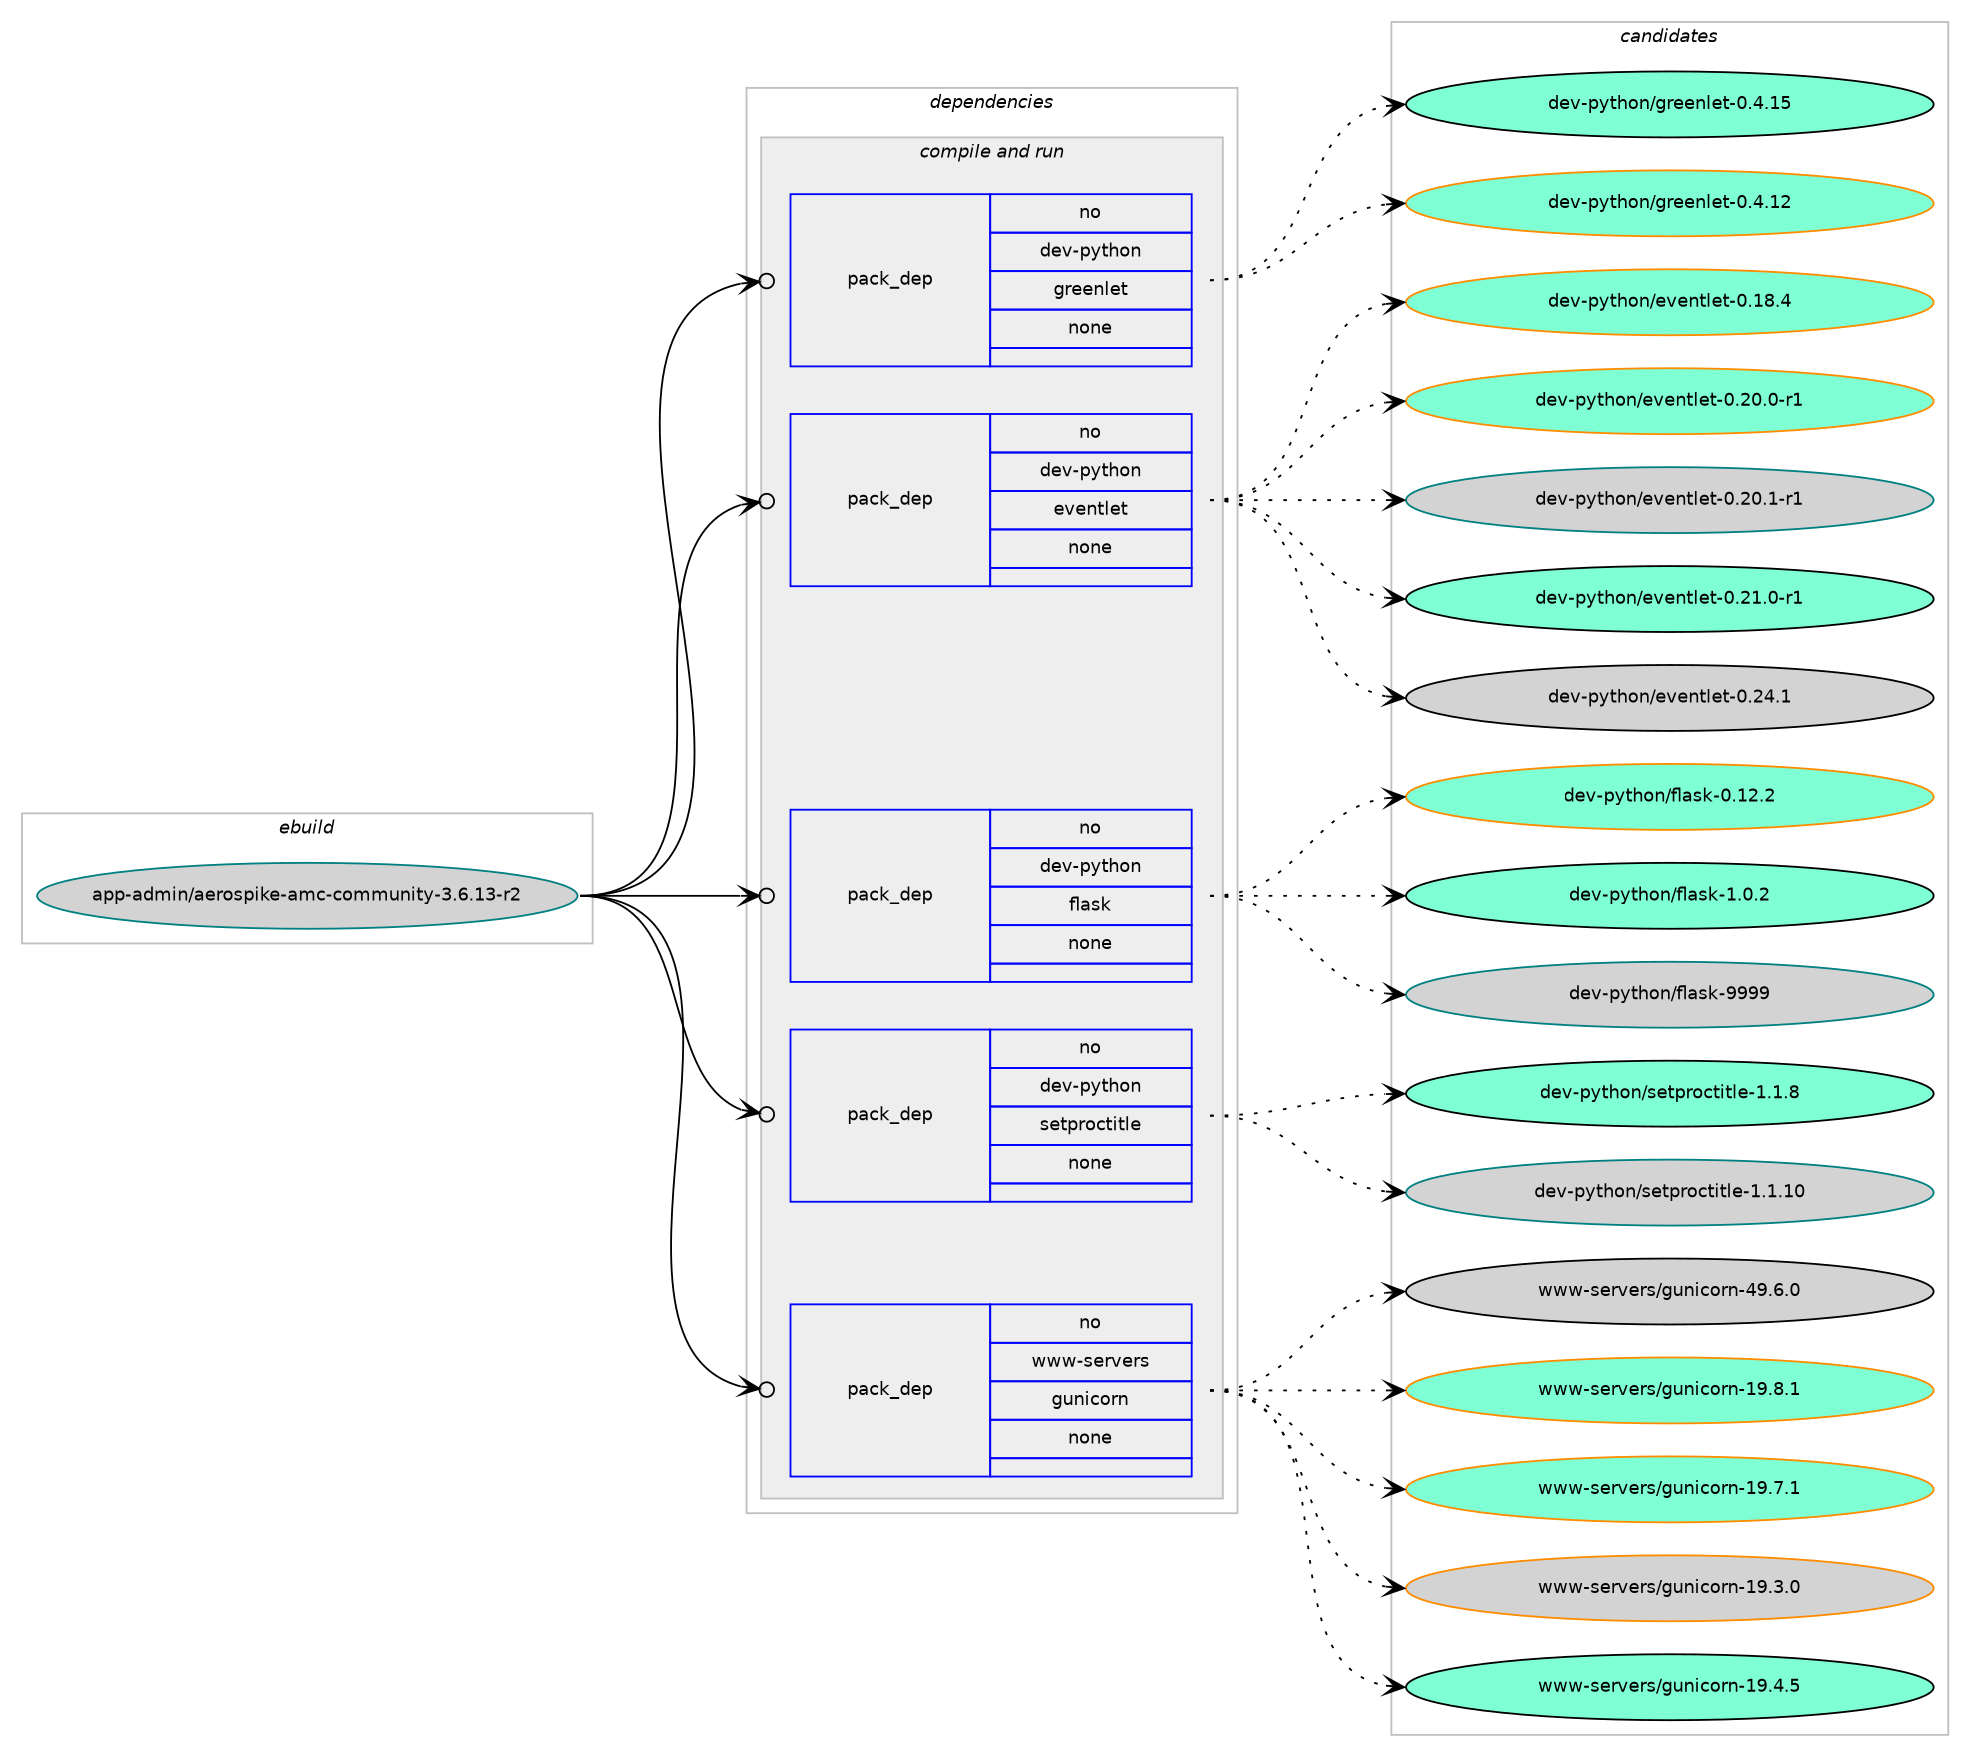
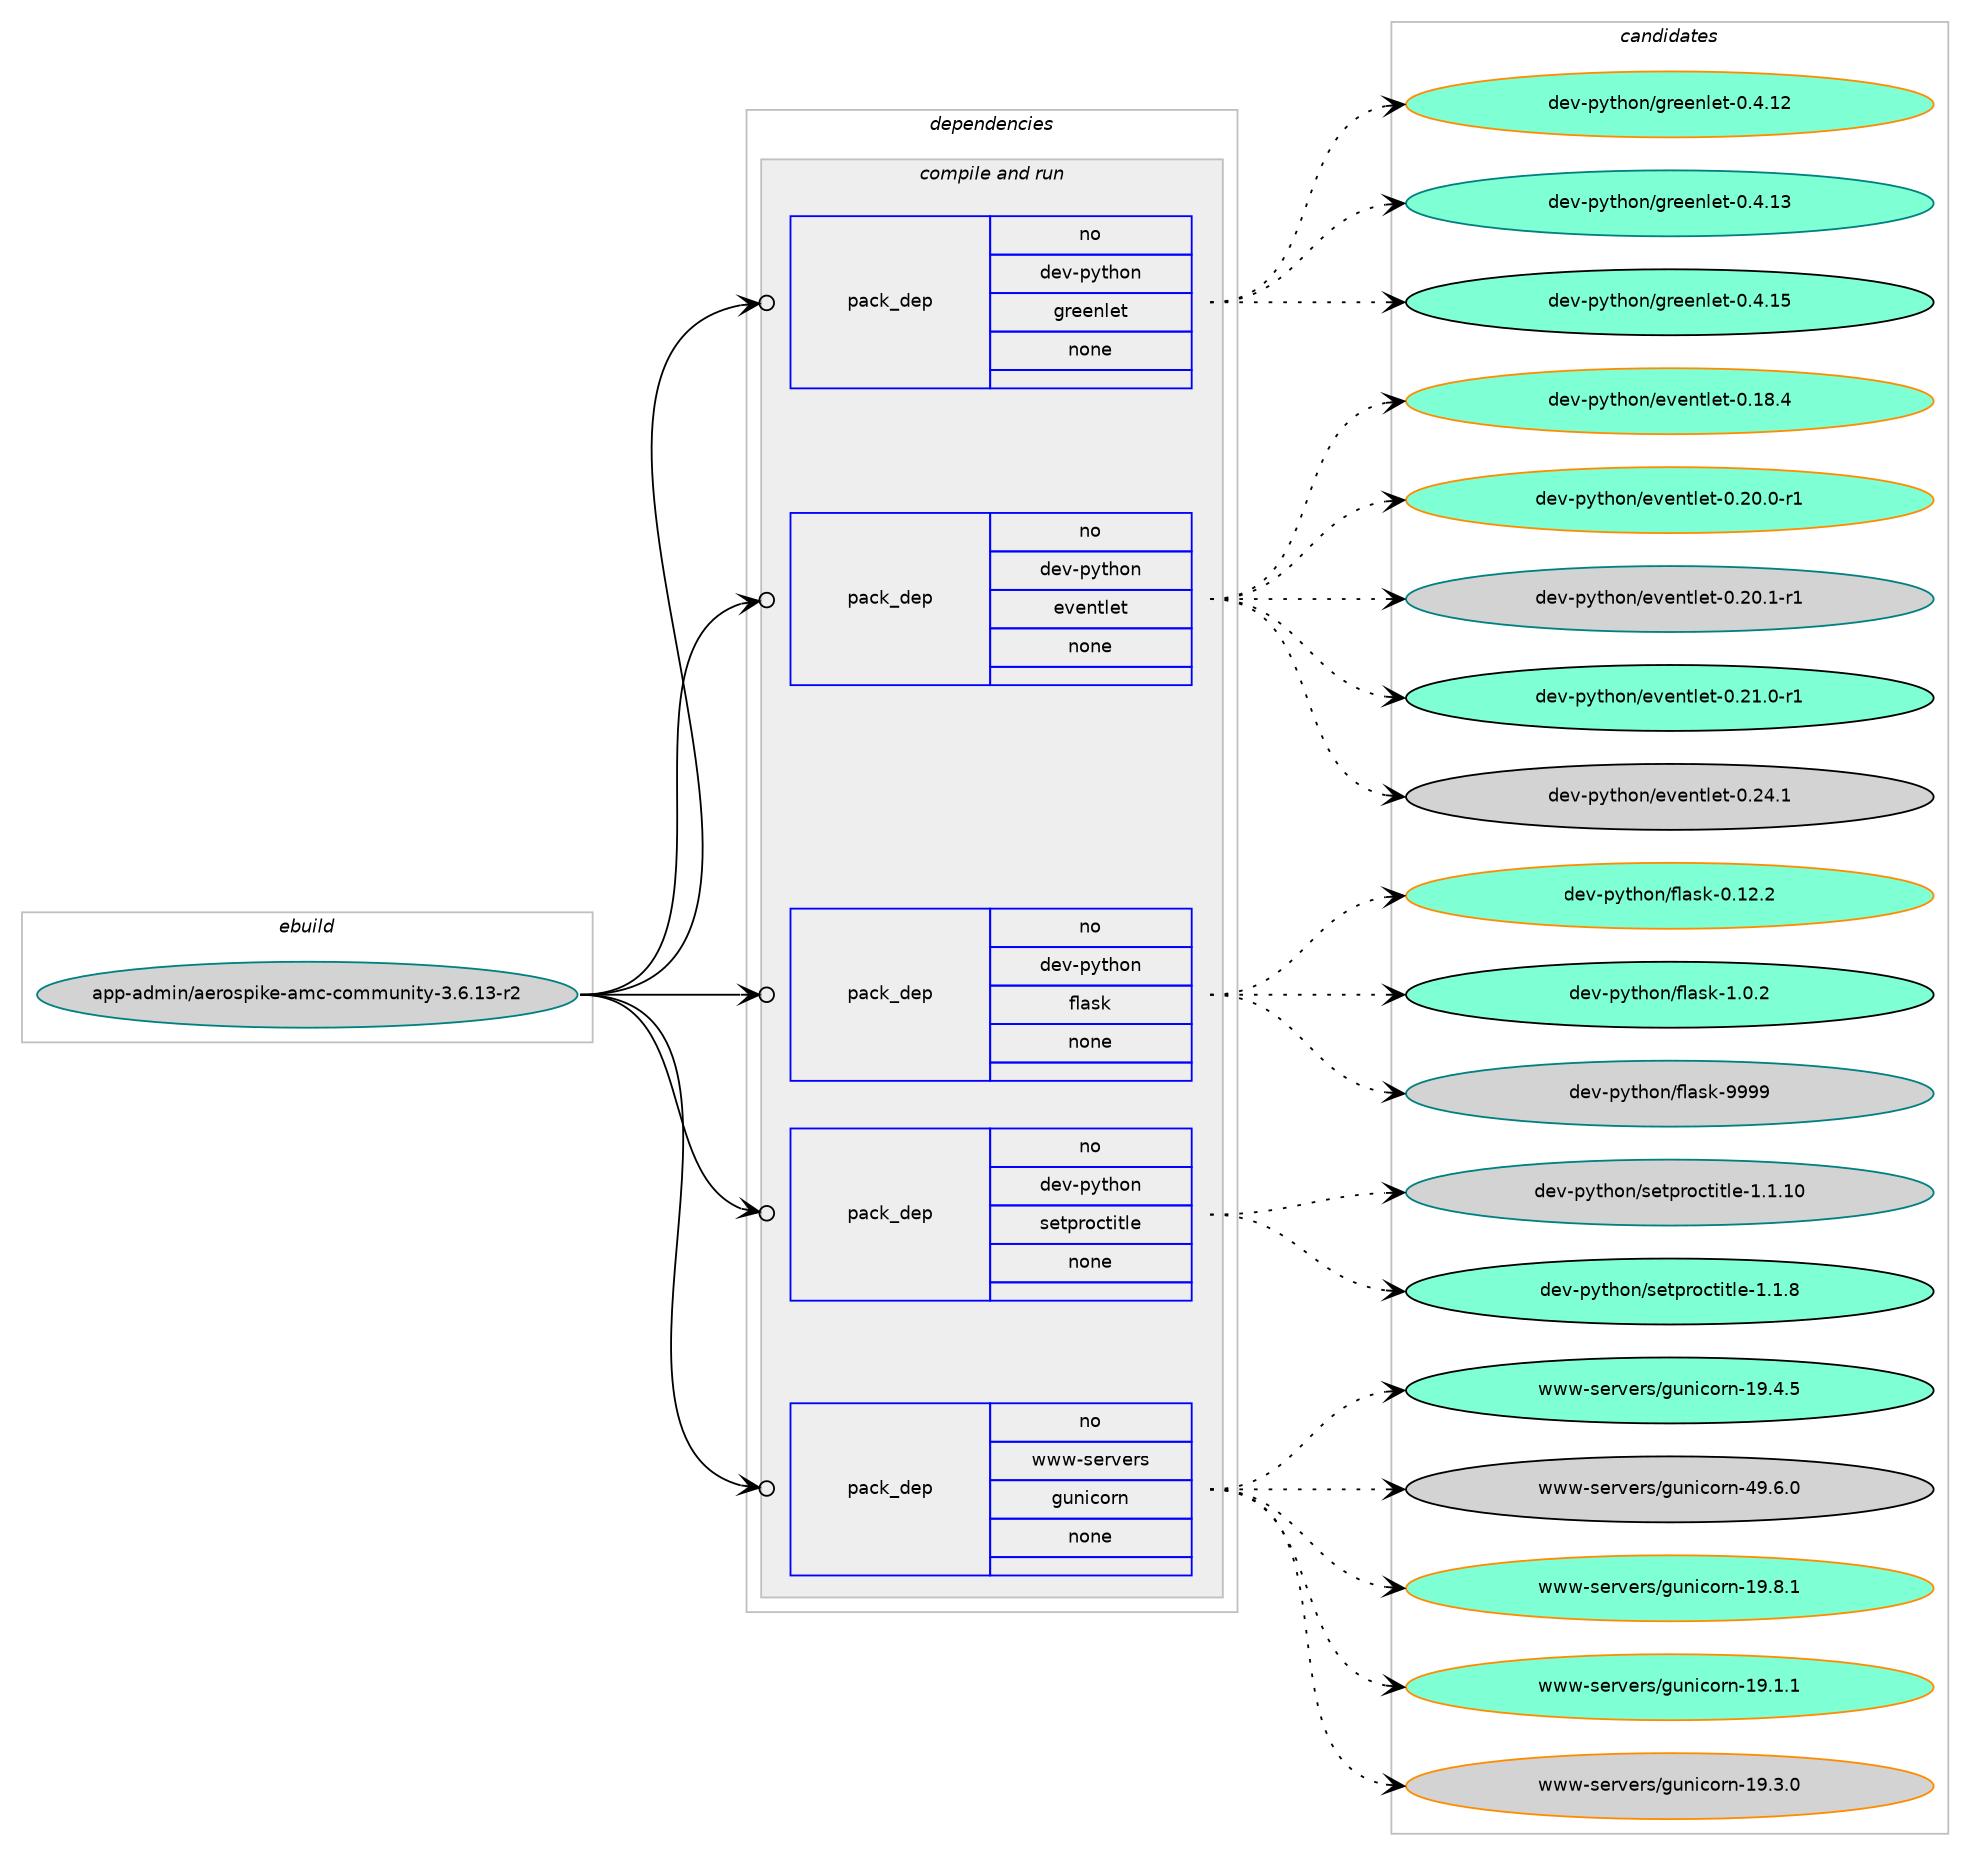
node "dev-python/greenlet-0.4.13": added
node "www-servers/gunicorn-19.7.1": label "www-servers/gunicorn-19.7.1" -> "www-servers/gunicorn-19.1.1"
